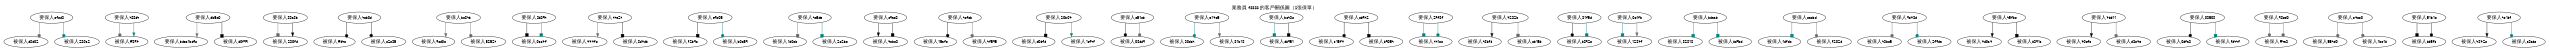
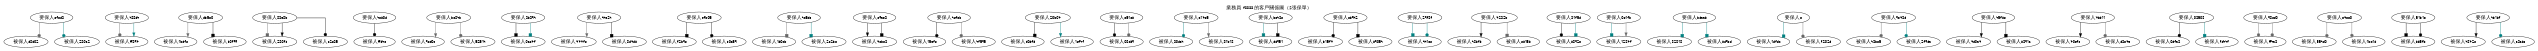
node "要保人aecbd": label "要保人aecbd" -> "要保人a"
edge "要保人4a60d" -> "被保人c2c35": now "要保人83e8b" -> "被保人c2c35"
edge "要保人afb05" -> "被保人b0e59": color teal -> black
node "要保人bdee1bdfc": label "要保人bdee1bdfc" -> "被保人1bdfc"
node "被保人52524": label "被保人52524" -> "被保人52514"
